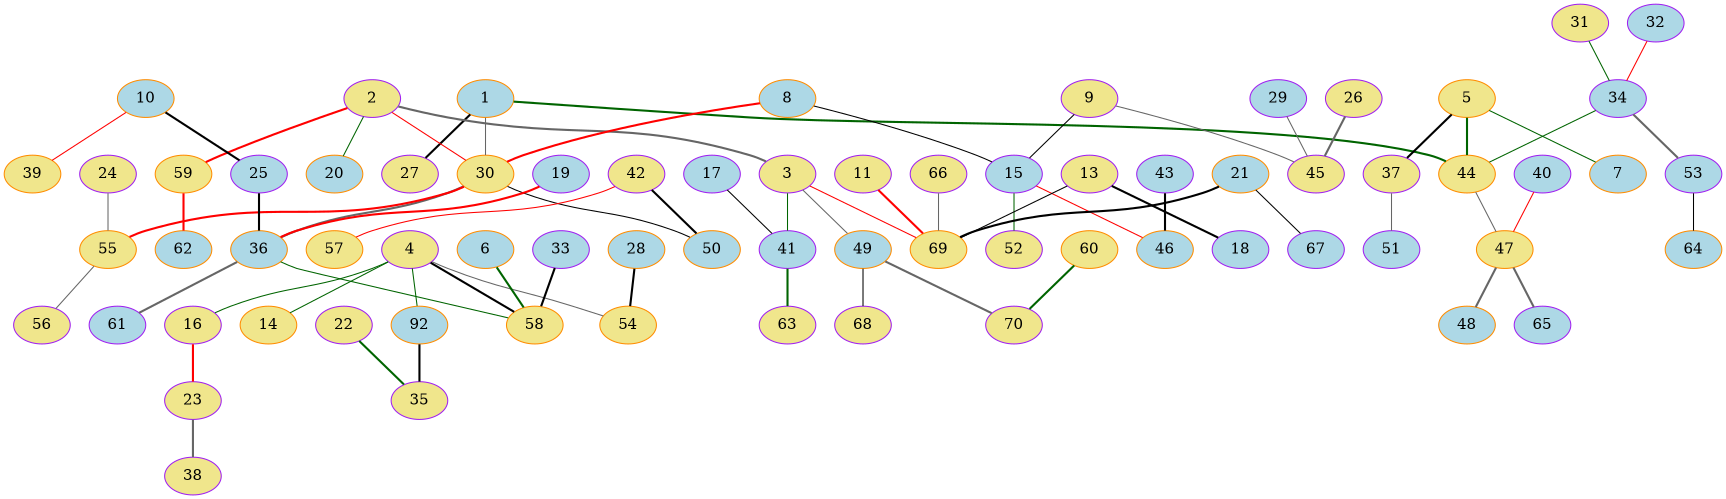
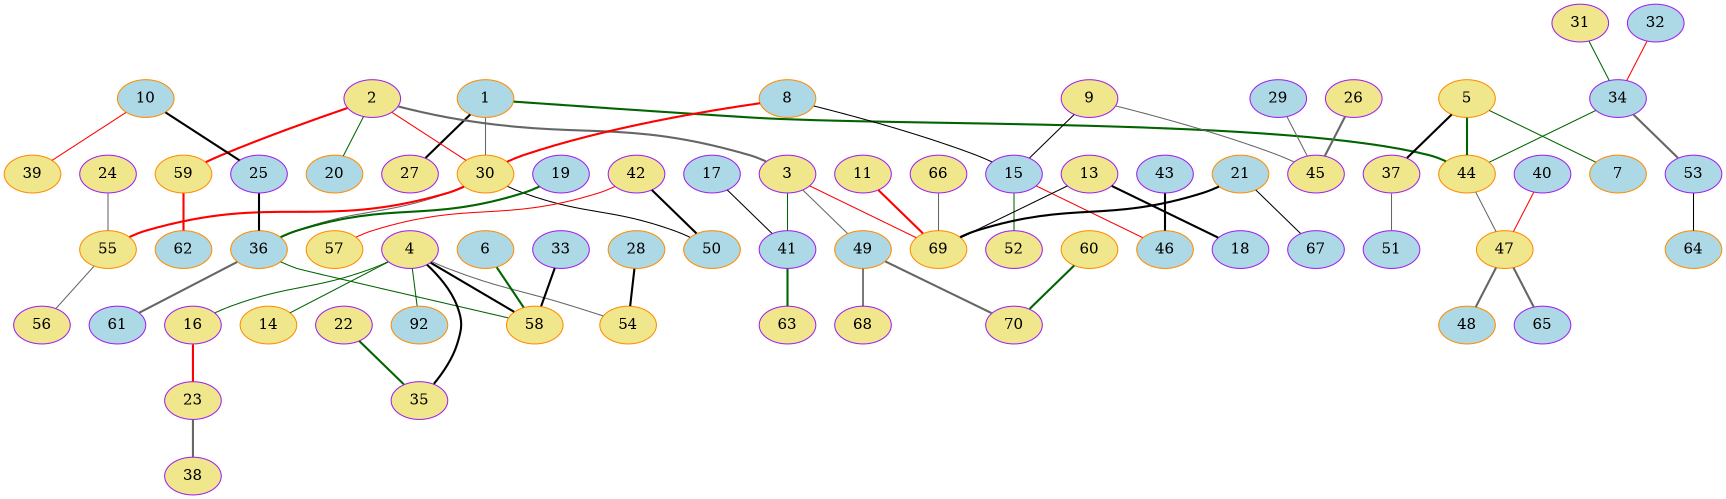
edge "30" -- "36": style bold -> solid
edge "19" -- "36": color red -> darkgreen
edge "92" -- "35": now "4" -- "35"
